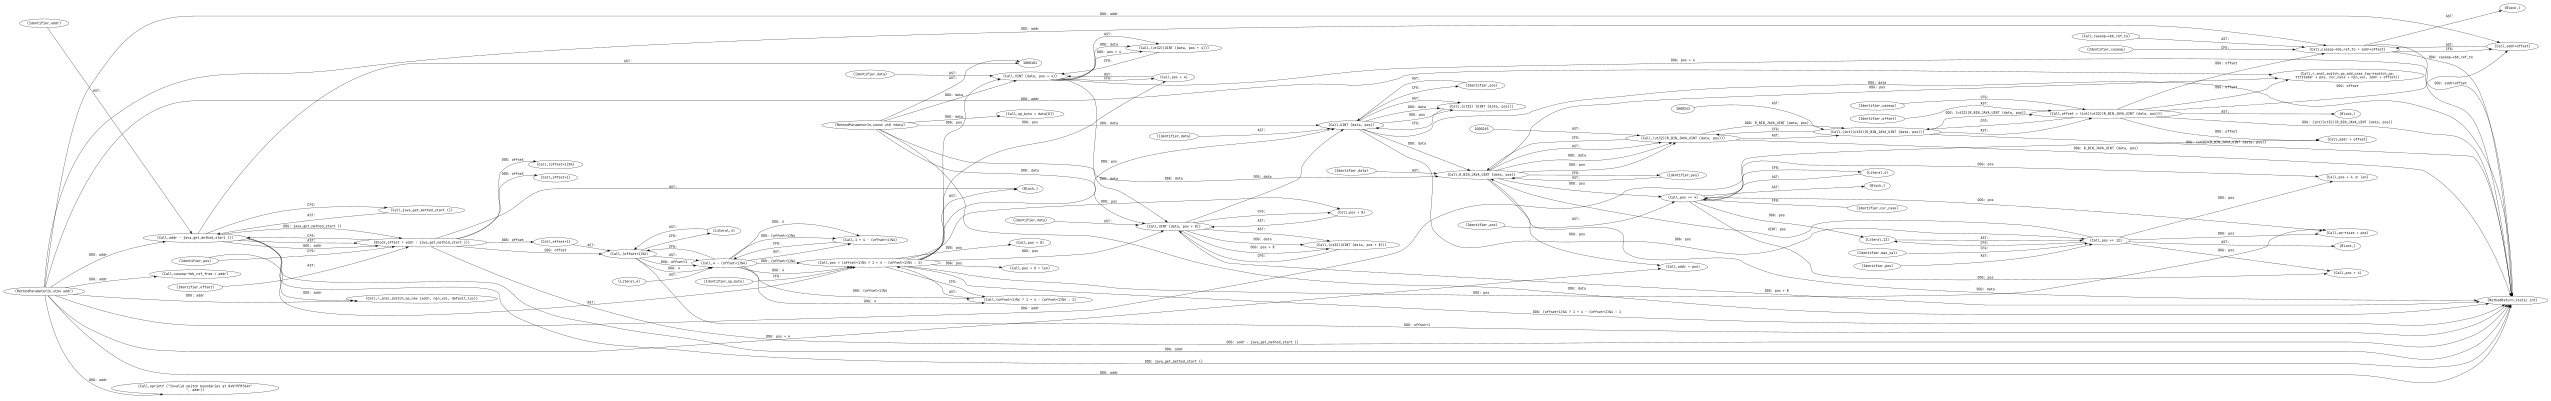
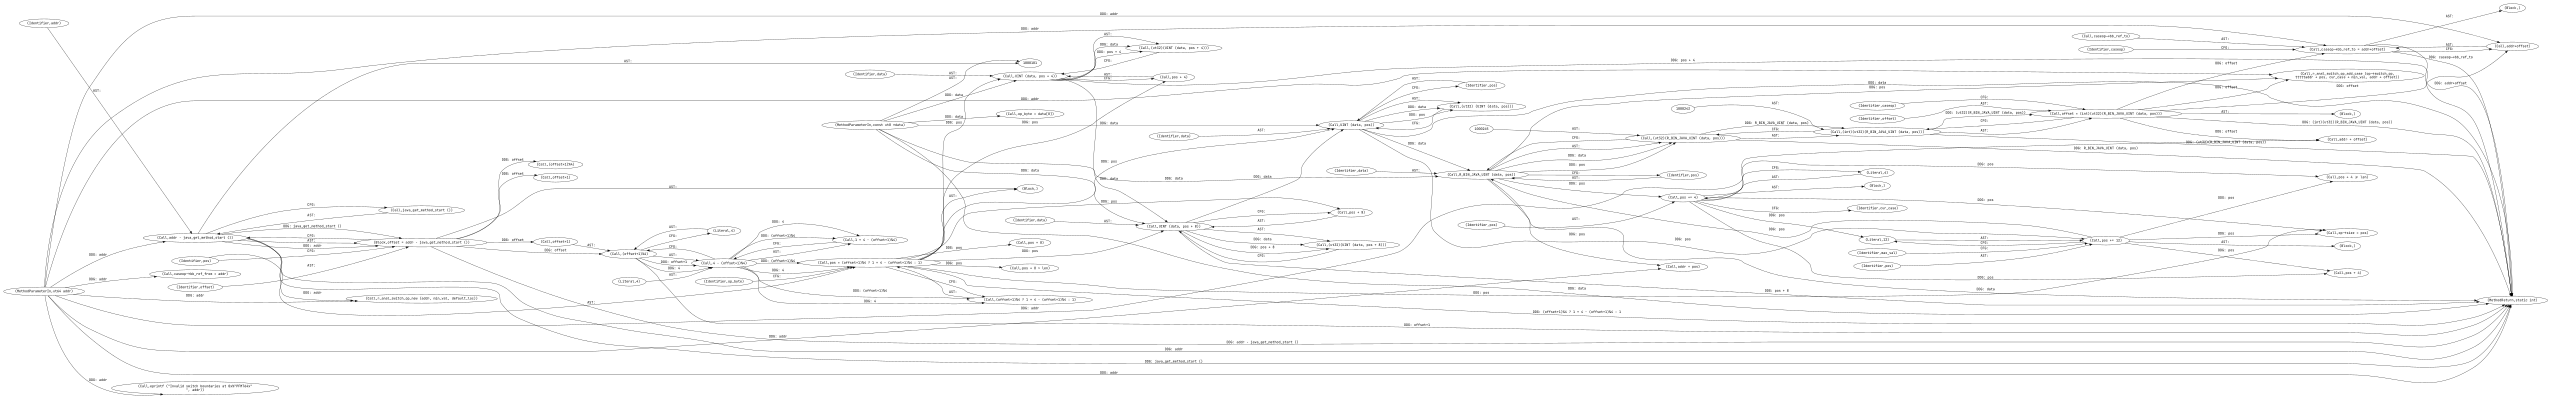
edge "(Identifier,cur_case)" -> "(Call,pos += 4)": reversed
edge "(Call,pos += 12)" -> "(Call,R_BIN_JAVA_UINT (data, pos))": label "UINT: pos" -> "DDG: pos"
edge "(MethodParameterIn,ut64 addr)" -> "(Call,addr + pos)": label "DDG: pos + 4" -> "DDG: addr"
